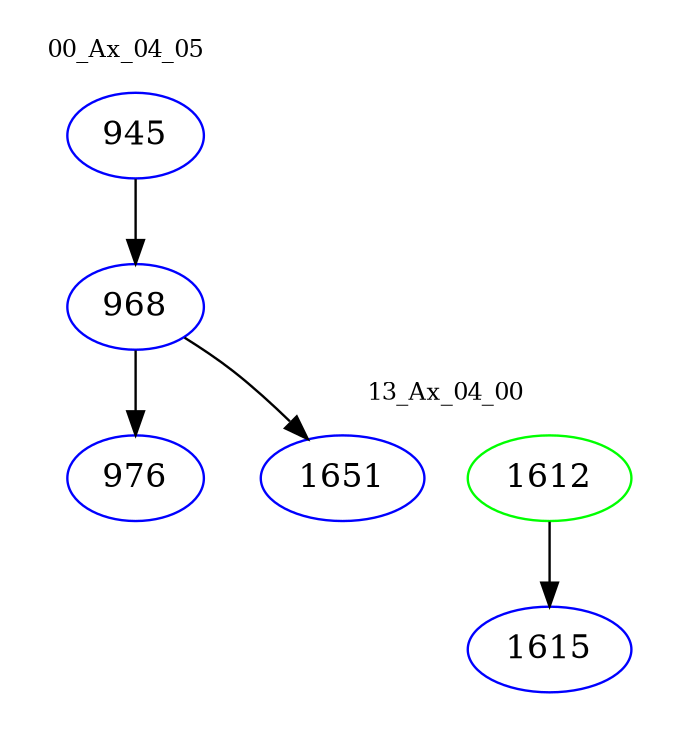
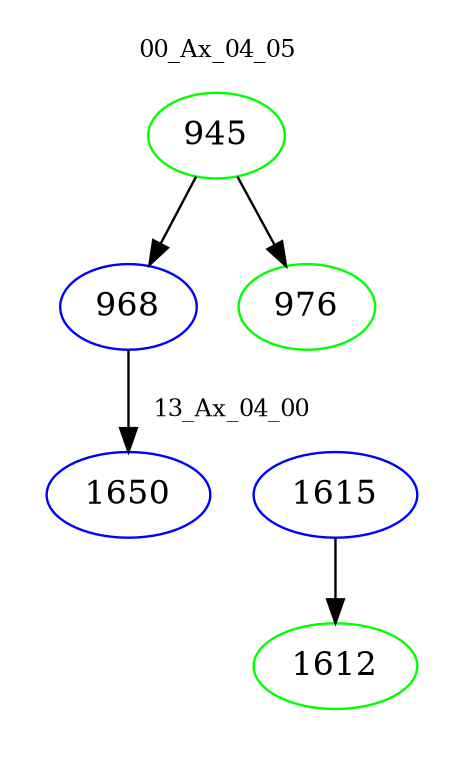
node "945": color blue -> green
edge "968" -> "976": now "945" -> "976"
node "976": color blue -> green
node "1651": label "1651" -> "1650"
edge "1612" -> "1615": reversed
